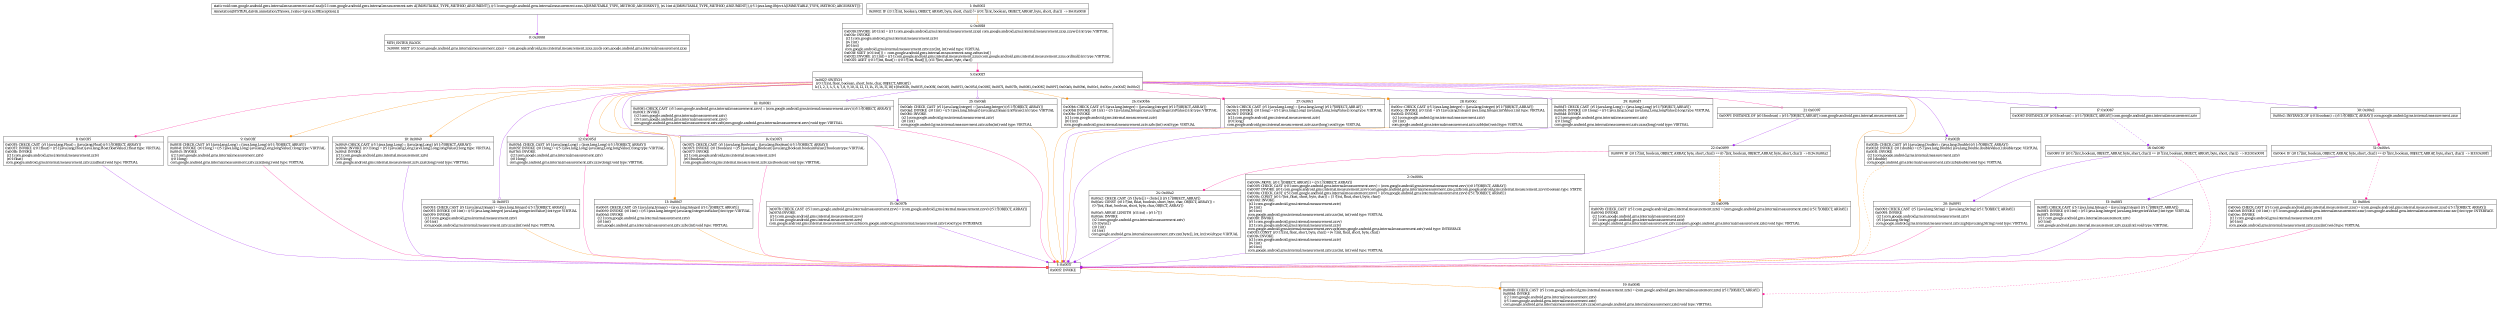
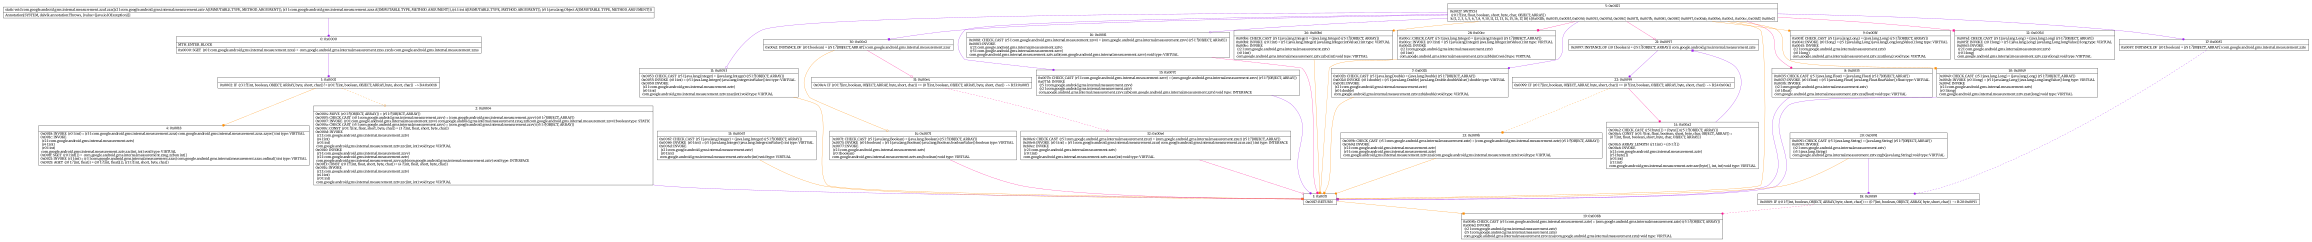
edge "1: 0x0002" -> "4: 0x0018": arrowhead odot -> box
edge "0: 0x0000" -> "1: 0x0002": added
edge "4: 0x0018" -> "5: 0x0027": removed
edge "5: 0x0027" -> "28: 0x00cc": color darkorange -> deeppink
edge "1: 0x0002" -> "2: 0x0004": added
edge "5: 0x0027" -> "14: 0x0071": now "30: 0x00e2" -> "14: 0x0071"
edge "5: 0x0027" -> "13: 0x0067": removed
node "25: 0x00ab": removed
node "27: 0x00c1": removed
node "29: 0x00d7": removed
edge "30: 0x00e2" -> "31: 0x00e4": arrowhead box -> odot
node "12: 0x005d": text "0x0763: INVOKE" -> "0x0063: INVOKE"
edge "18: 0x0089" -> "20: 0x0091": reversed
edge "31: 0x00e4" -> "32: 0x00e6": arrowhead dot -> odot
node "15: 0x007b": text "0x007d: INVOKE" -> "0x077d: INVOKE"
node "23: 0x009b": text "0x009d: INVOKE" -> "0x069d: INVOKE"
node "33: 0x00f1": removed
node "32: 0x00e6": text "0x00ec: INVOKE" -> "0x80ec: INVOKE"
edge "24: 0x00a2" -> "3: 0x0017": now "24: 0x00a2" -> "21: 0x0097"
edge "23: 0x009b" -> "3: 0x0017": color purple -> darkorange
edge "9: 0x003f" -> "3: 0x0017": removed
edge "12: 0x005d" -> "3: 0x0017": removed
edge "20: 0x0091" -> "3: 0x0017": color deeppink -> darkorange
edge "7: 0x002b" -> "3: 0x0017": style dashed -> solid
node "3: 0x0017": text "0x0017: INVOKE" -> "0x0017: RETURN"
